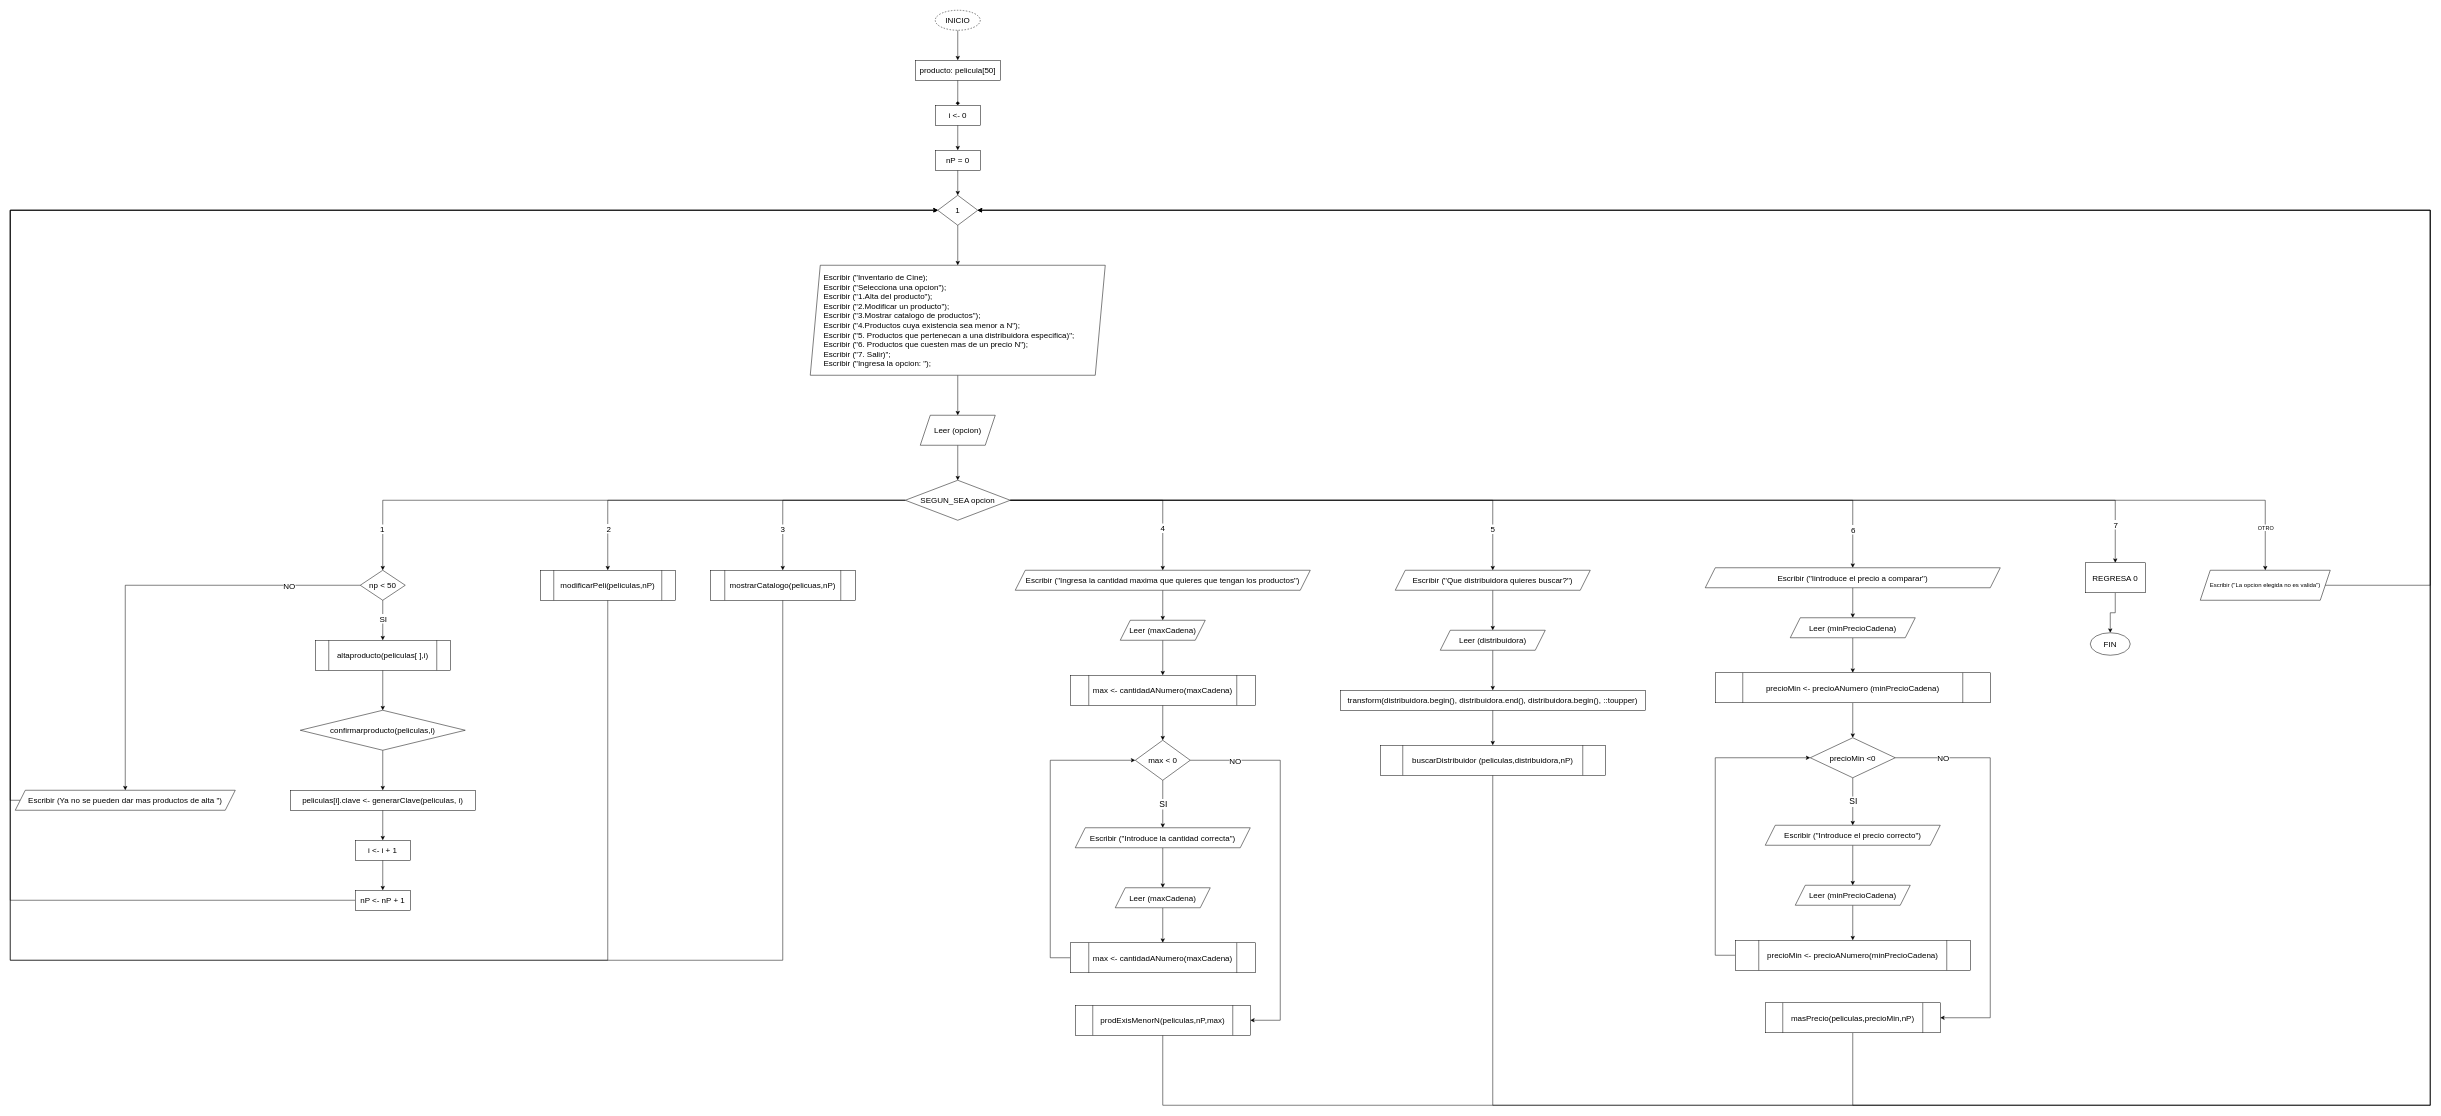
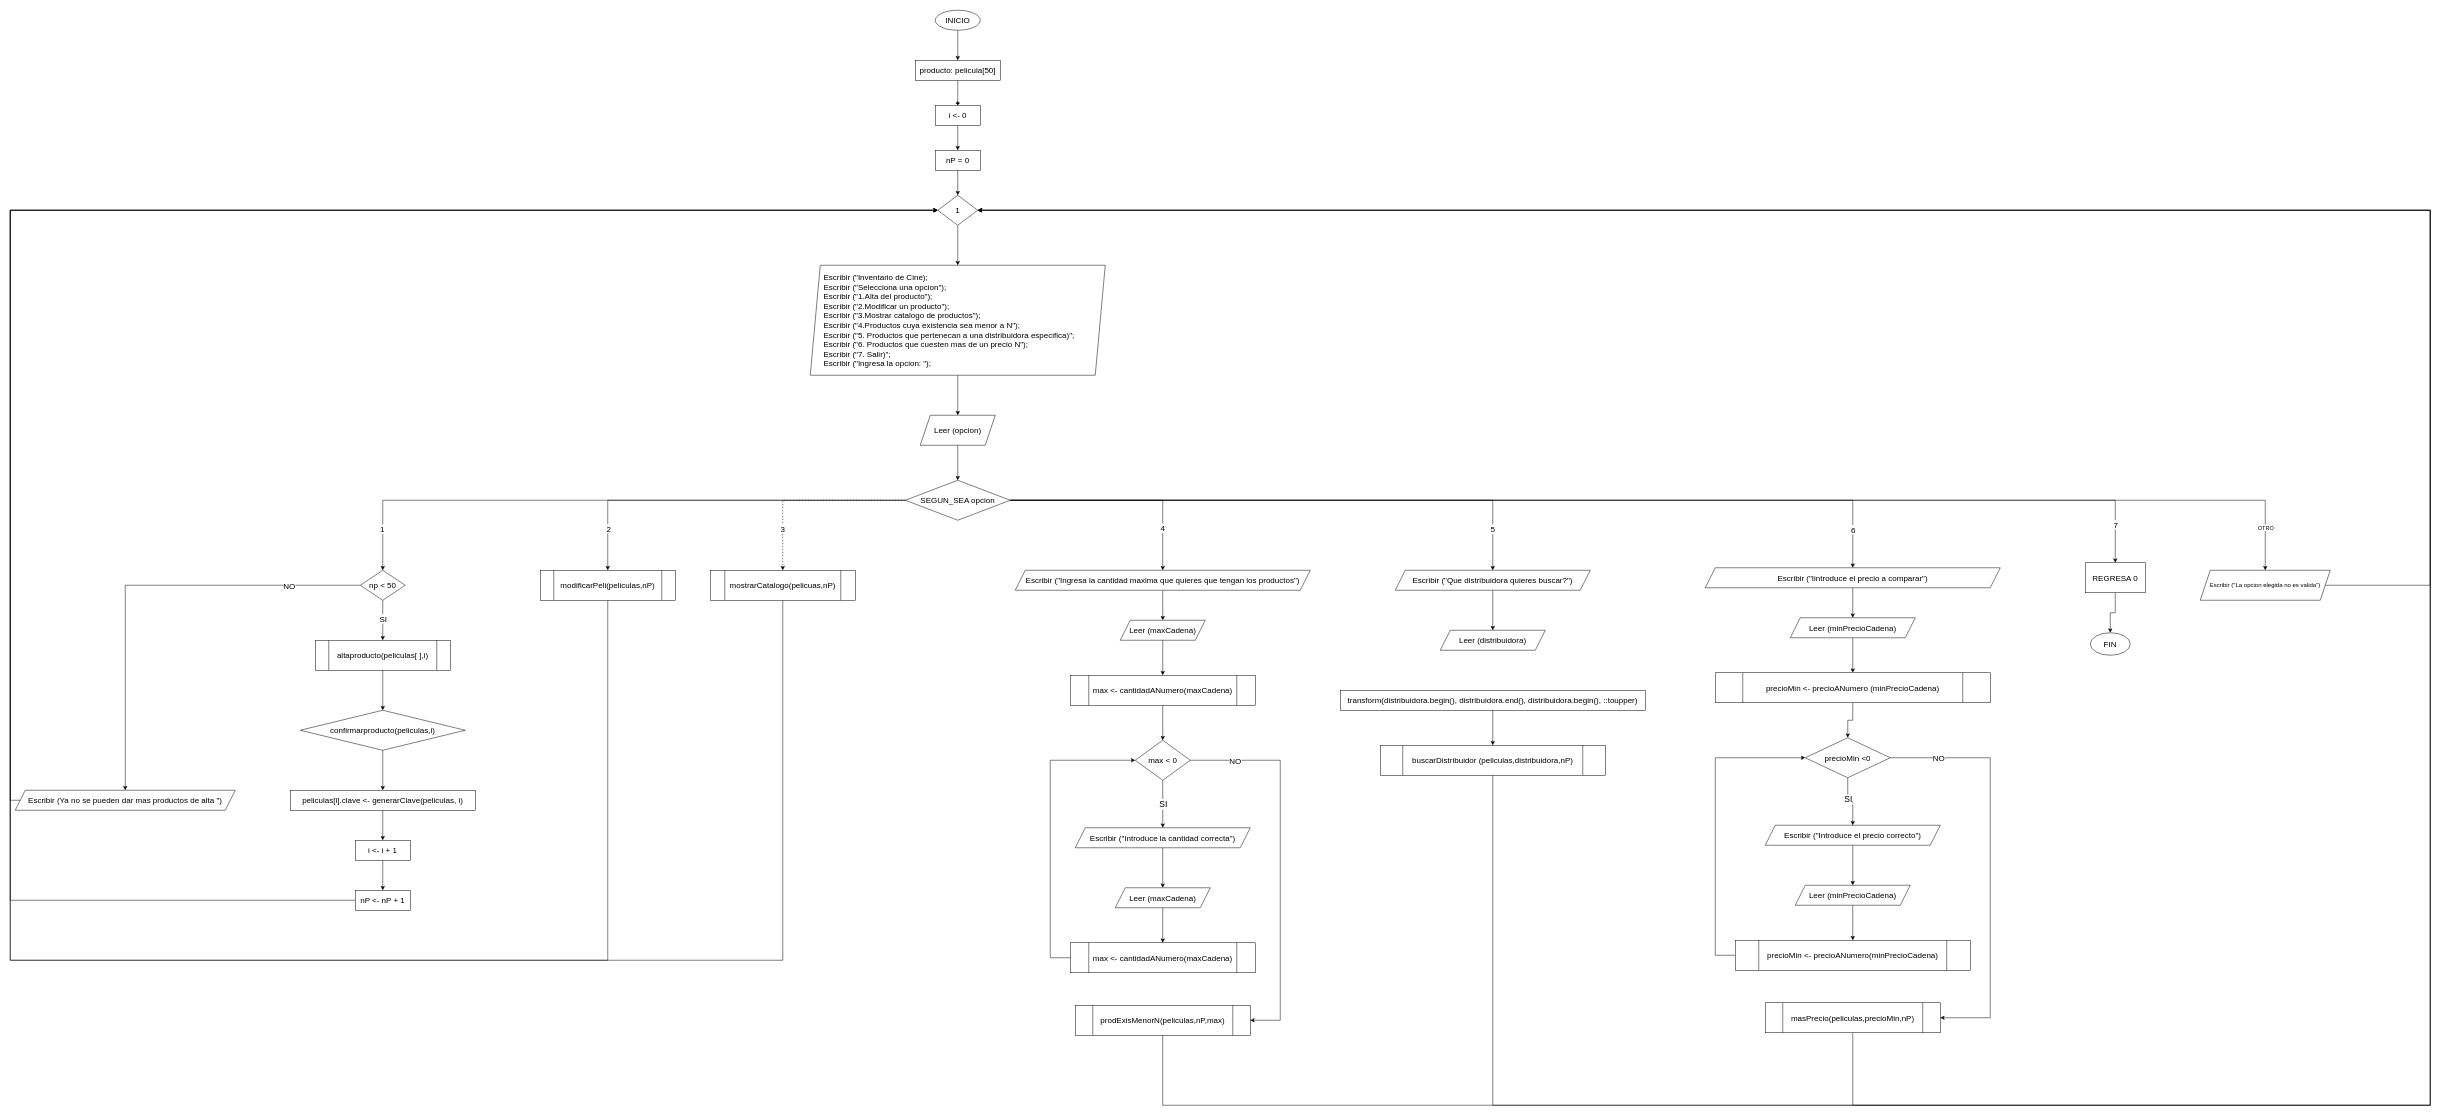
node "INICIO": style dashed -> solid
edge "SEGUN_SEA opcion" -> "mostrarCatalogo(pelicuas,nP)": style solid -> dashed
edge "Leer (distribuidora)" -> "transform(distribuidora.begin(), distribuidora.end(), distribuidora.begin(), ::toupper)": removed
node "precioMin <0": moved (1853, 758) -> (1848, 758)
